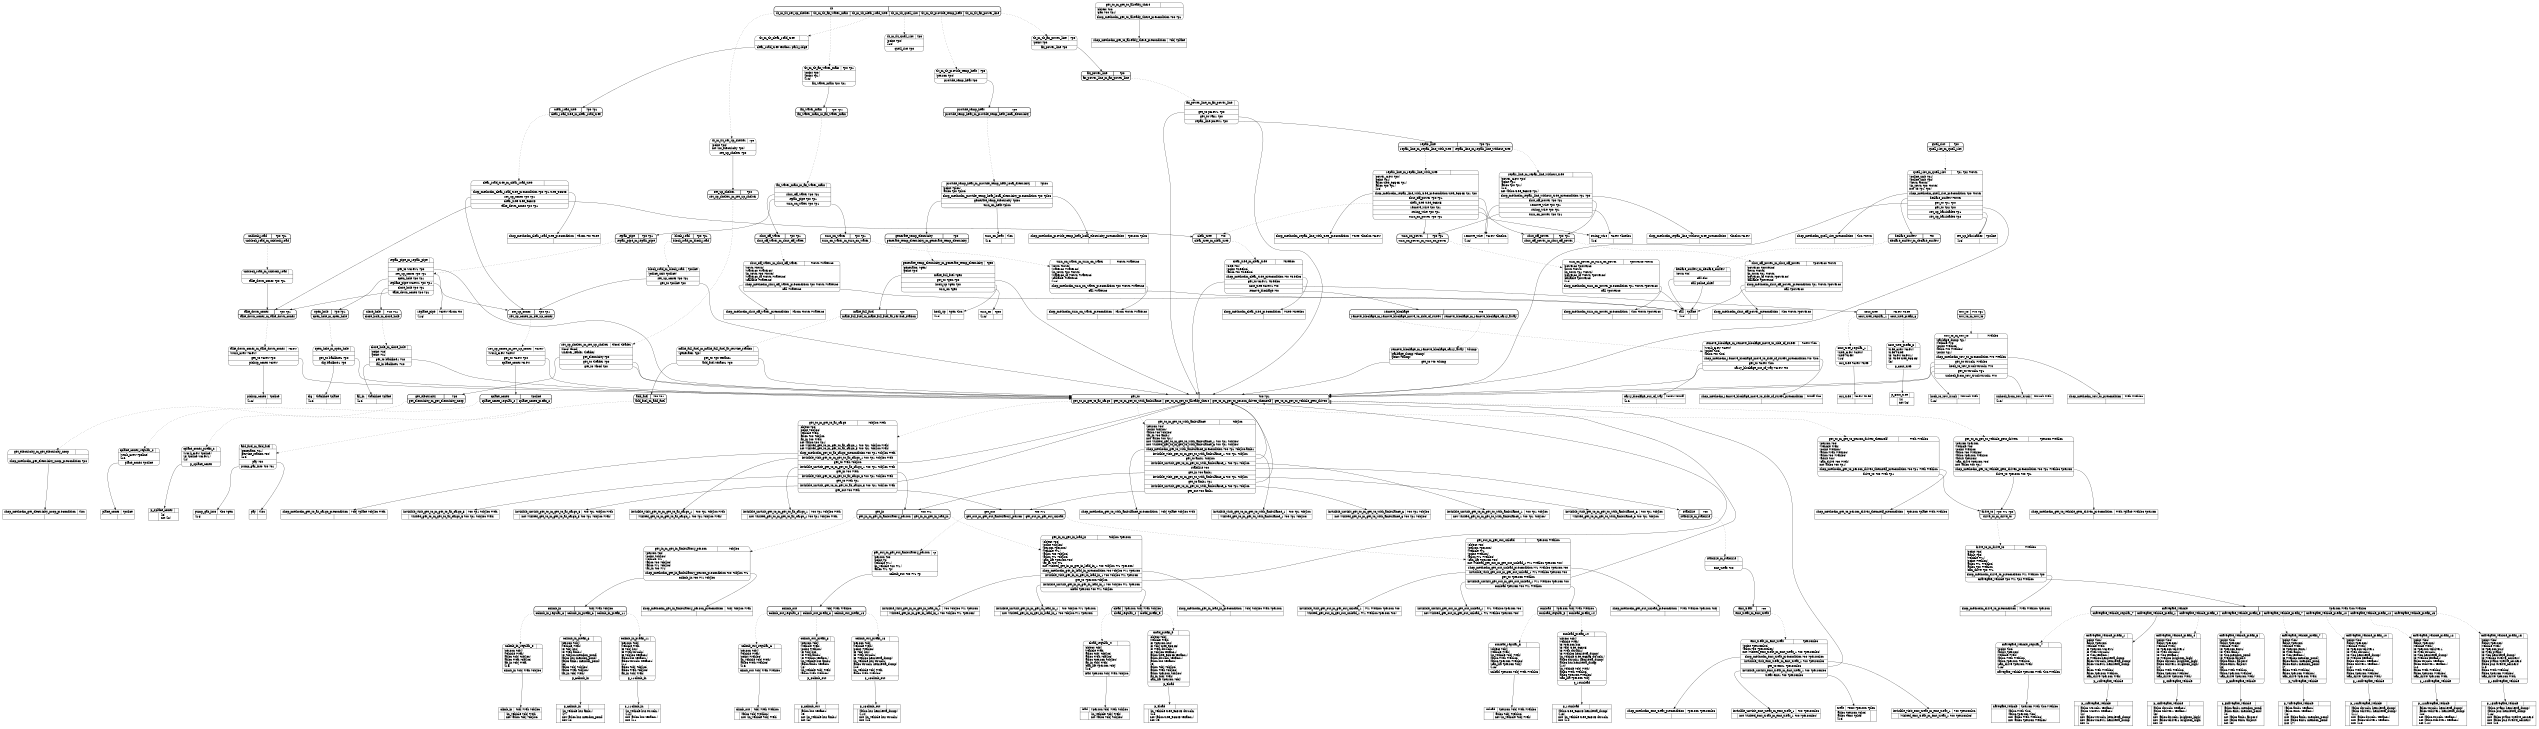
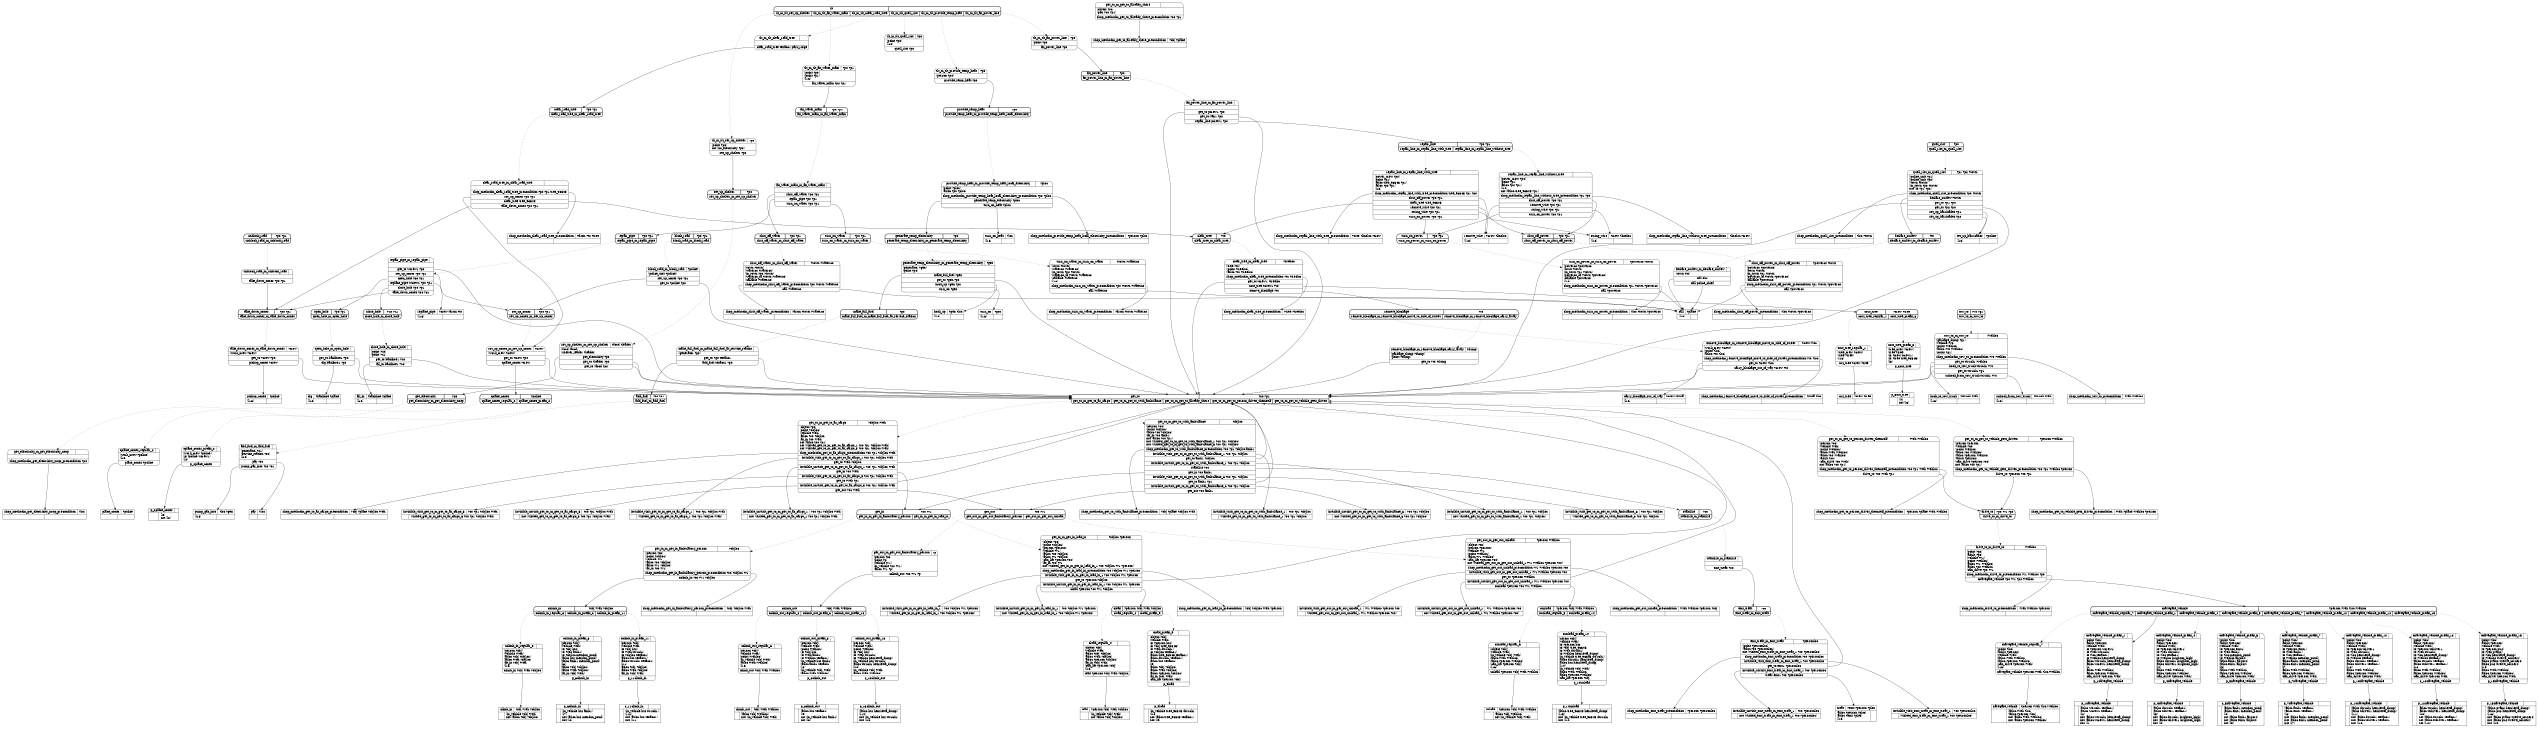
edge "repair_line_m_repair_line_with_tree" -> "clear_tree": style dotted -> solid
edge "clear_road_tree_m_clear_road_tree" -> "set_up_cones": now "clear_road_tree_m_clear_road_tree" -> "set_up_cones_m_set_up_cones"
